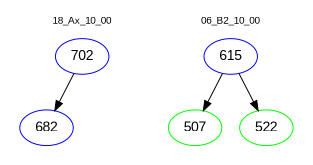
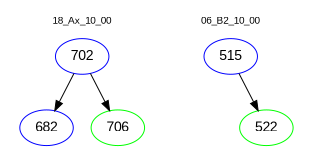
node "615": label "615" -> "515"
node "706": added
node "507": removed
